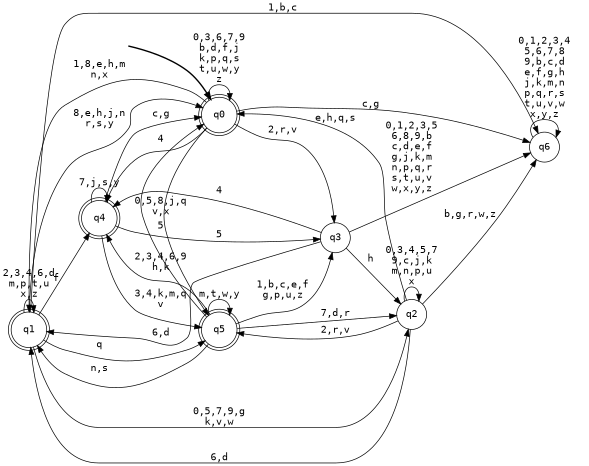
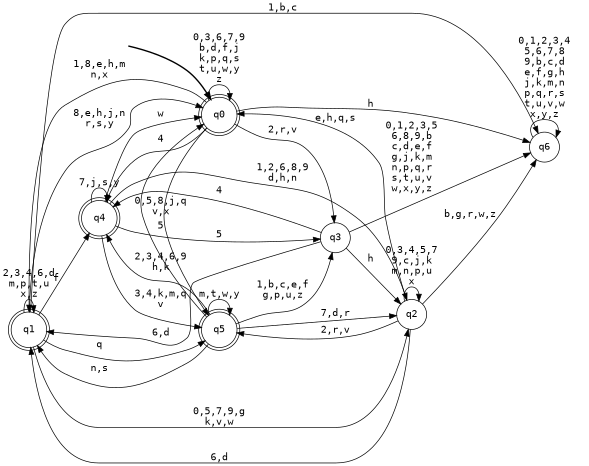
edge "q0" -> "q6": label "c,g" -> "h"
edge "q4" -> "q0": label "c,g" -> "w"
edge "q4" -> "q2": added, label "1,2,6,8,9 d,h,n"
